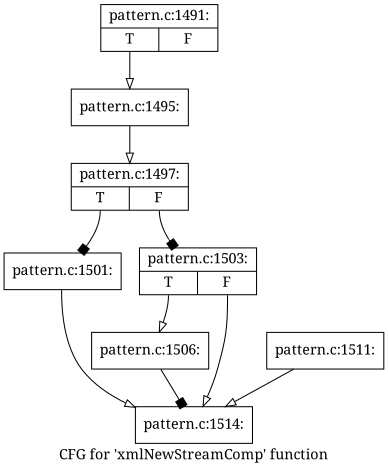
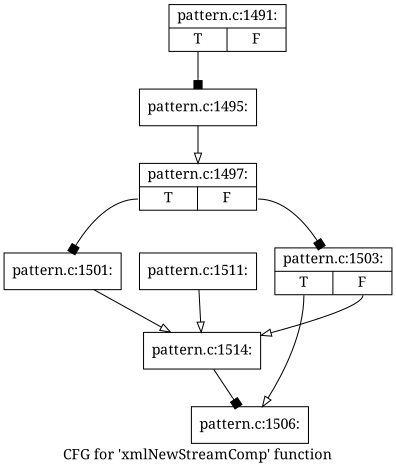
edge "pattern.c:1491:" -> "pattern.c:1495:": arrowhead onormal -> box
edge "pattern.c:1506:" -> "pattern.c:1514:": reversed
